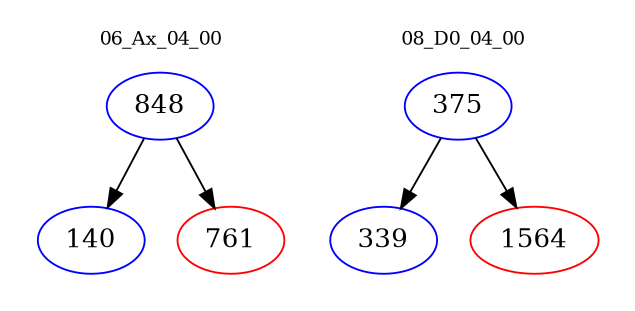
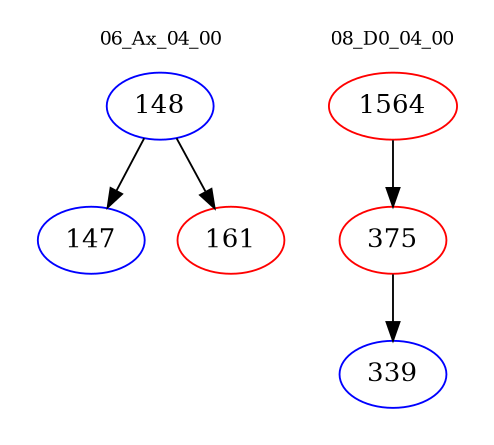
node "848": label "848" -> "148"
node "375": color blue -> red
edge "375" -> "1564": reversed
node "140": label "140" -> "147"
node "761": label "761" -> "161"
